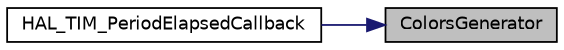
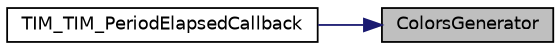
node "HAL_TIM_PeriodElapsedCallback": label "HAL_TIM_PeriodElapsedCallback" -> "TIM_TIM_PeriodElapsedCallback"
